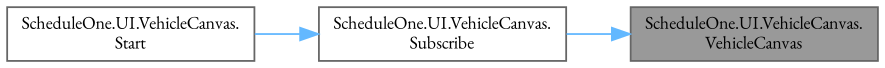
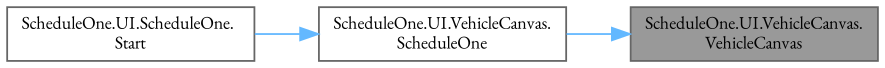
node "ScheduleOne.UI.VehicleCanvas. Start": label "ScheduleOne.UI.VehicleCanvas. Start" -> "ScheduleOne.UI.ScheduleOne. Start"
node "ScheduleOne.UI.VehicleCanvas. Subscribe": label "ScheduleOne.UI.VehicleCanvas. Subscribe" -> "ScheduleOne.UI.VehicleCanvas. ScheduleOne"
